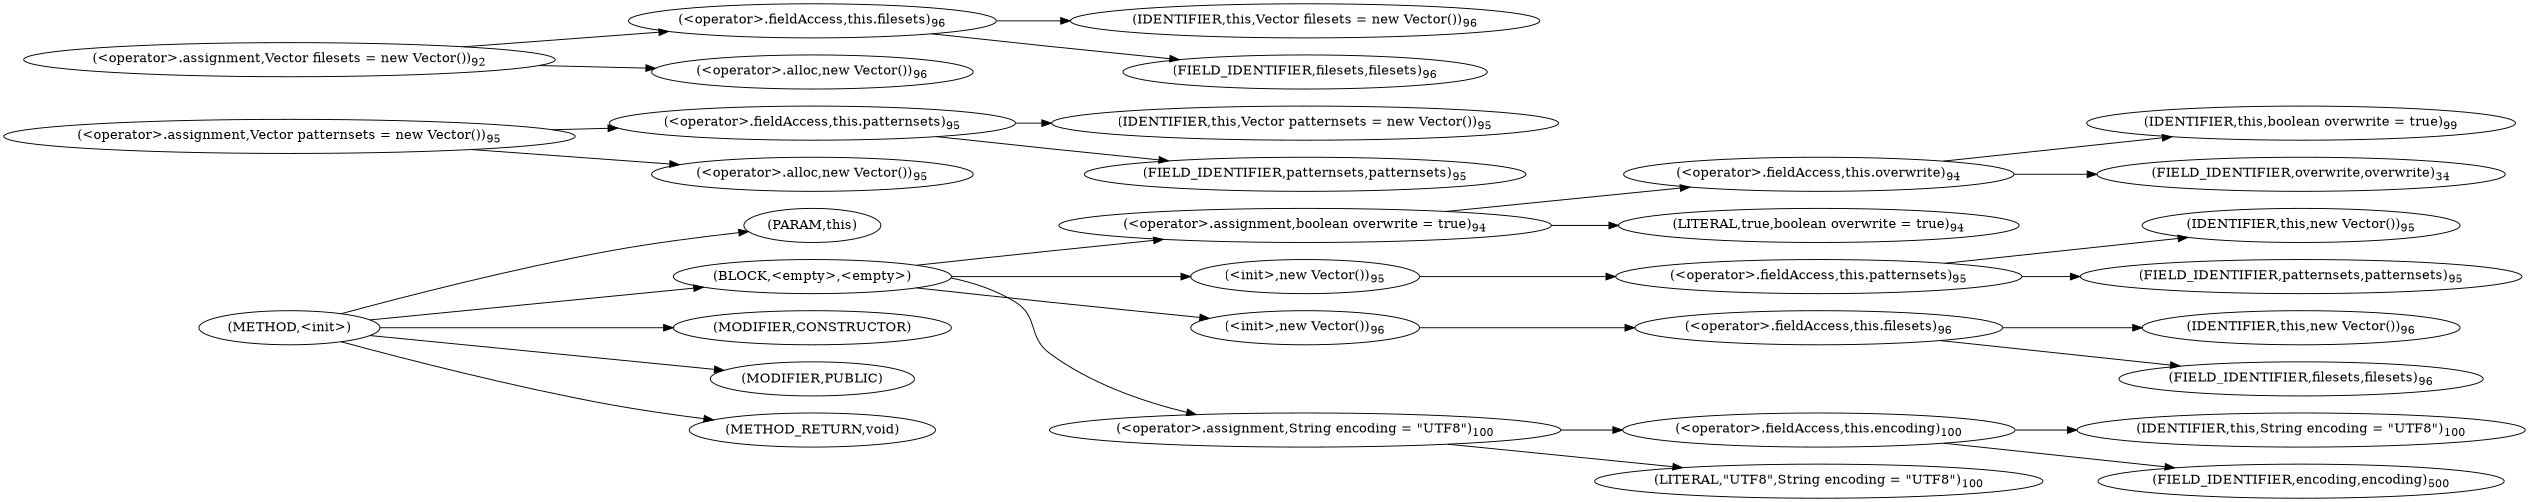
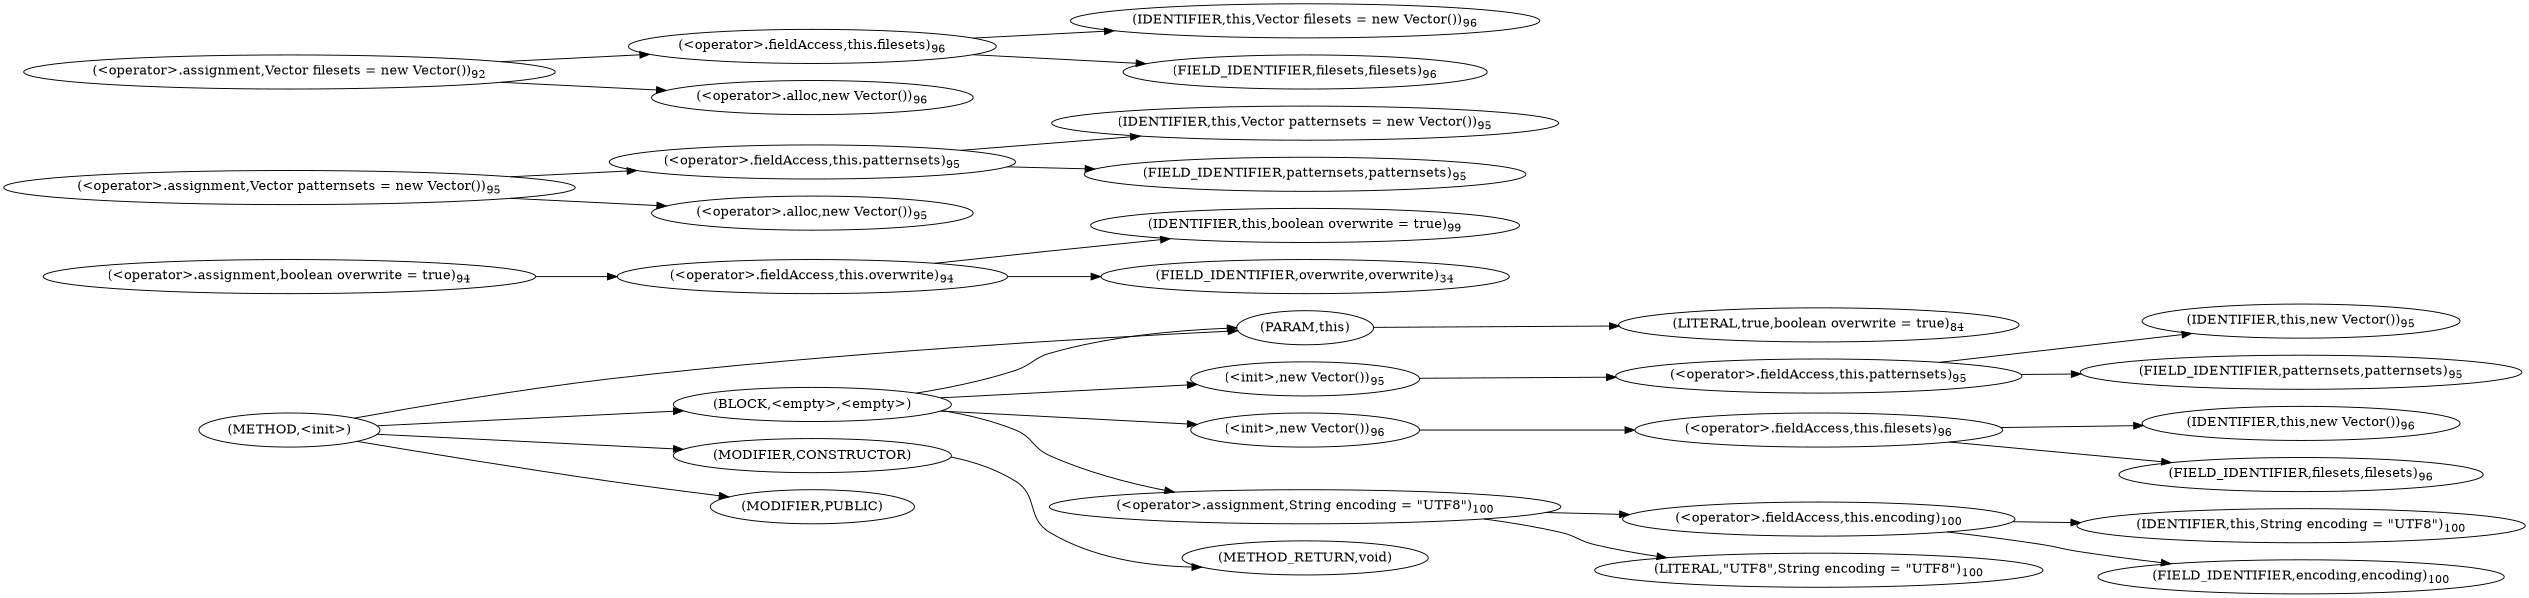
node "(LITERAL,true,boolean overwrite = true)": text "94" -> "84"
edge "(<operator>.assignment,boolean overwrite = true)" -> "(LITERAL,true,boolean overwrite = true)": now "(PARAM,this)" -> "(LITERAL,true,boolean overwrite = true)"
edge "(BLOCK,<empty>,<empty>)" -> "(<operator>.assignment,boolean overwrite = true)": now "(BLOCK,<empty>,<empty>)" -> "(PARAM,this)"
edge "(METHOD,<init>)" -> "(METHOD_RETURN,void)": now "(MODIFIER,CONSTRUCTOR)" -> "(METHOD_RETURN,void)"
node "(FIELD_IDENTIFIER,encoding,encoding)": text "500" -> "100"
